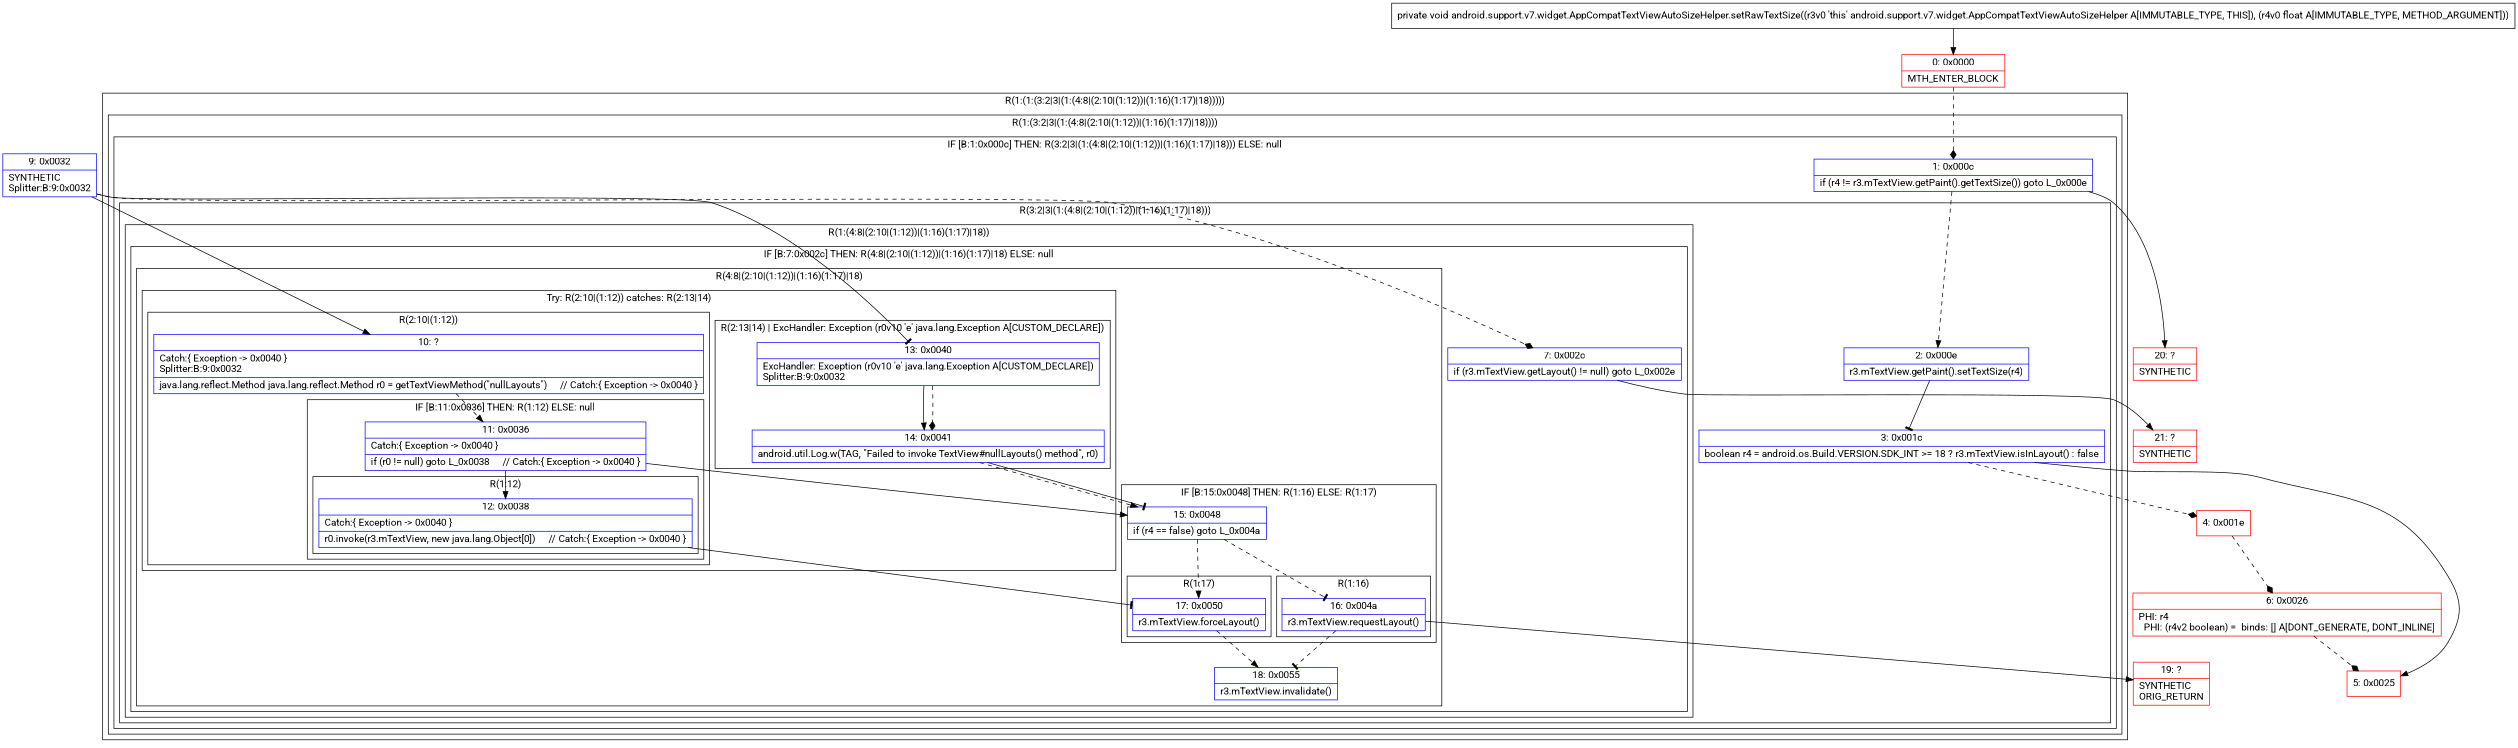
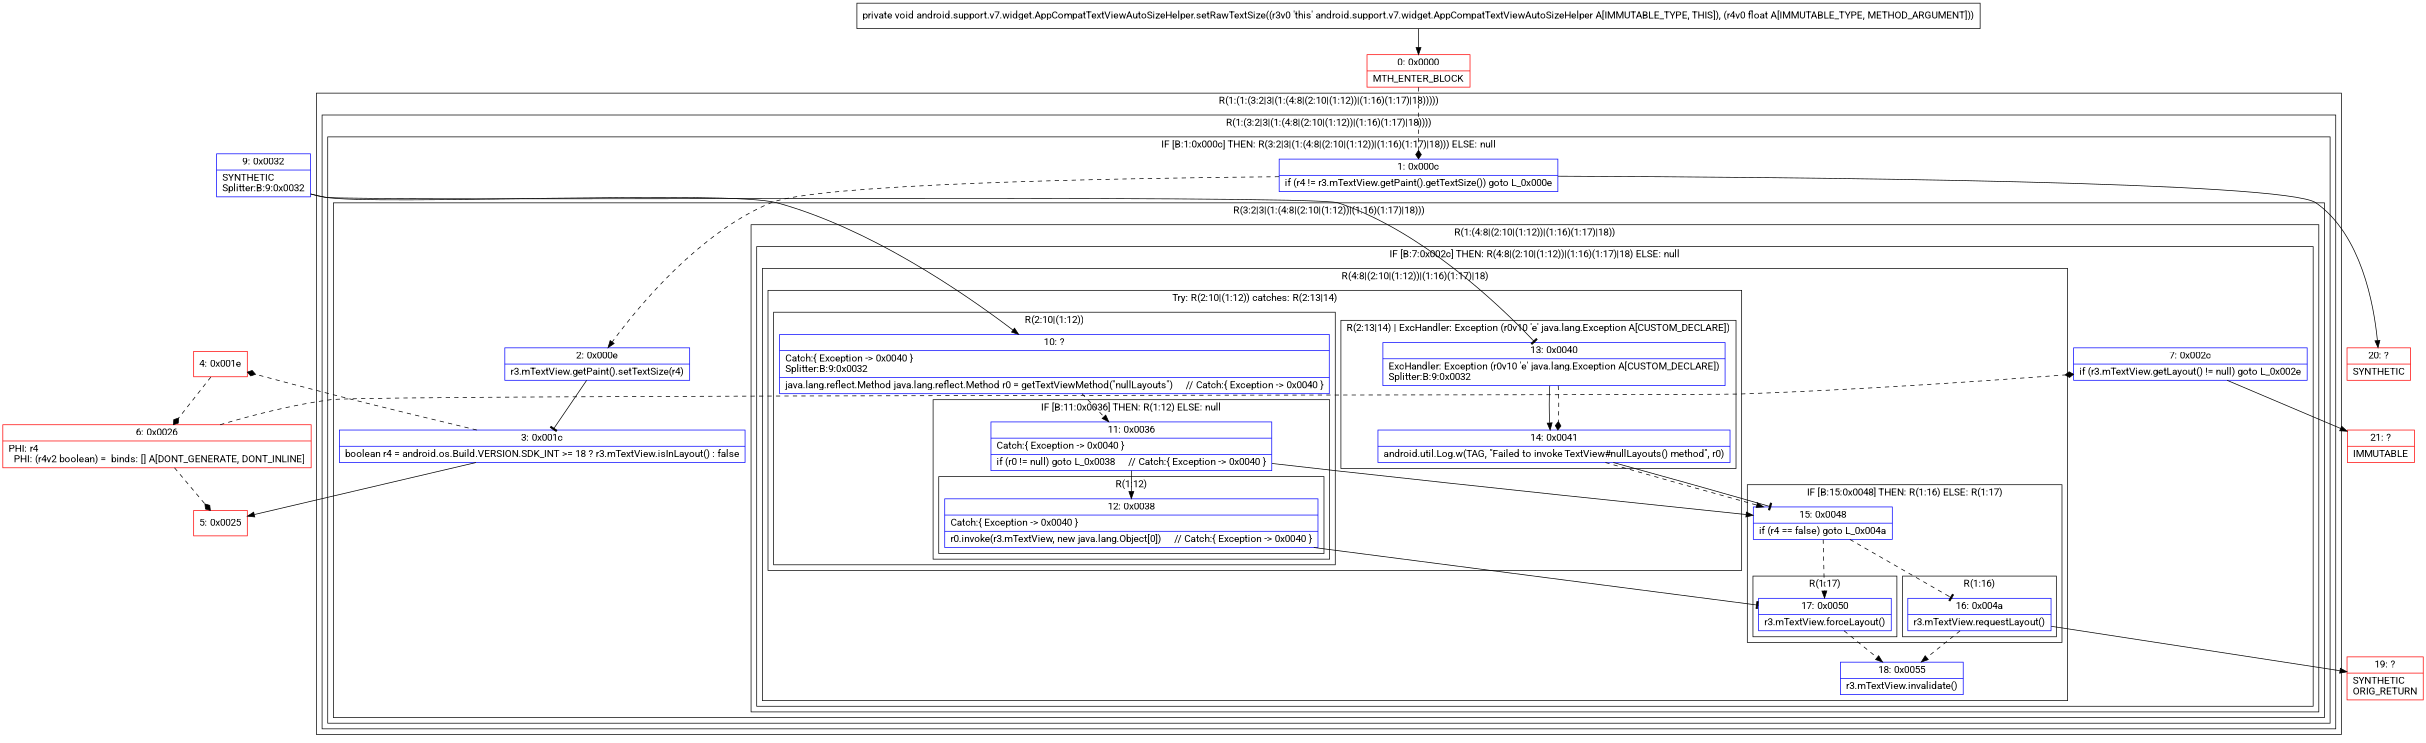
edge "9: 0x0032" -> "7: 0x002c": now "6: 0x0026" -> "7: 0x002c"
node "21: ?": text "SYNTHETIC" -> "IMMUTABLE"
edge "16: 0x004a" -> "18: 0x0055": arrowhead tee -> normal
